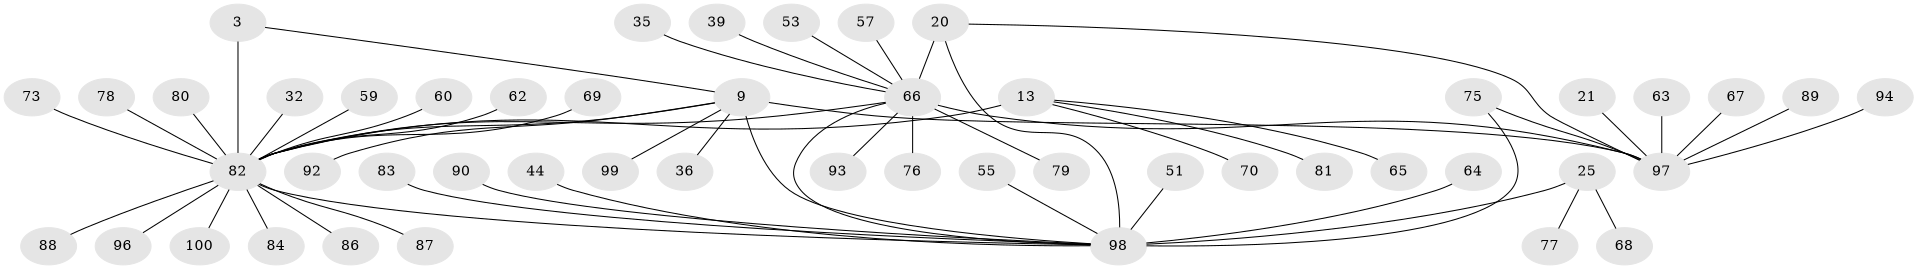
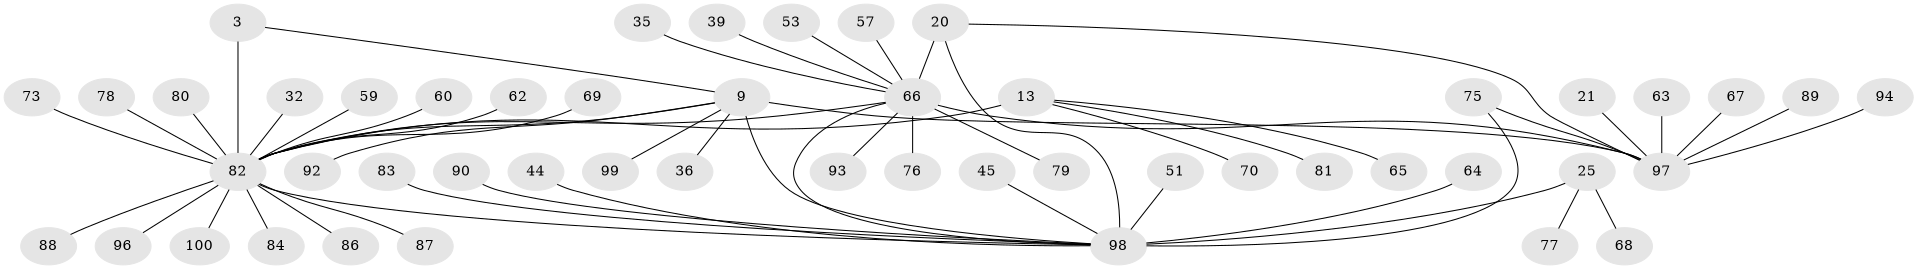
node "55": label "55" -> "45"
